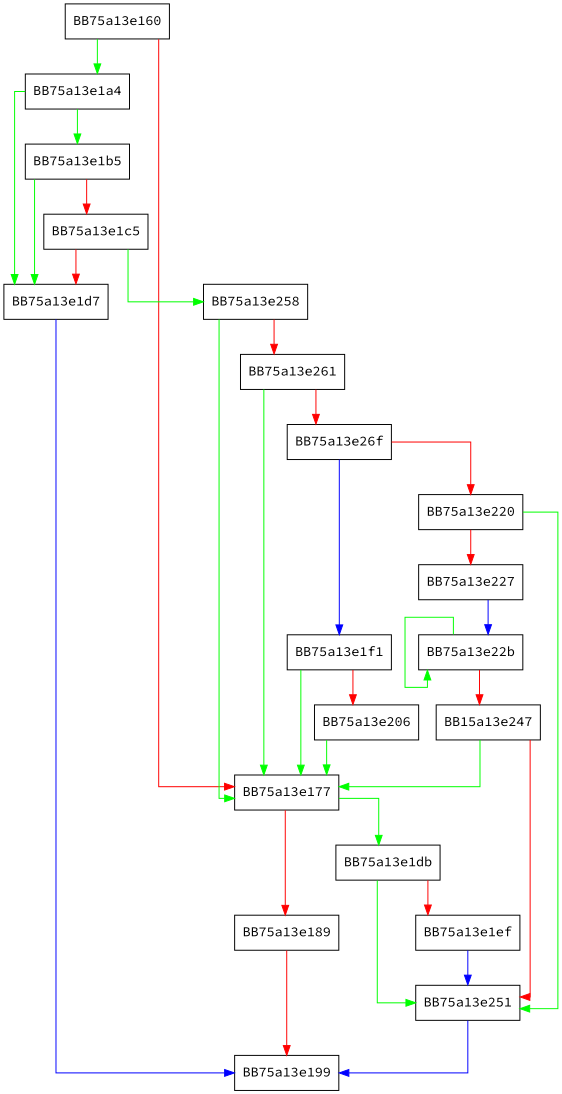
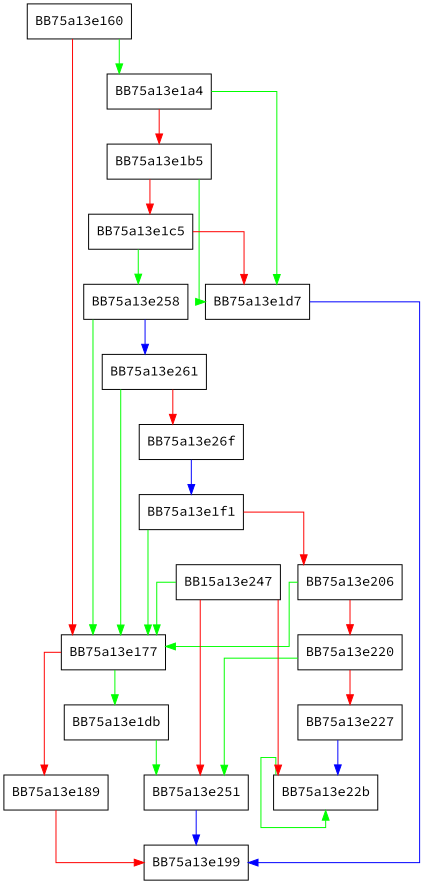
edge "BB75a13e1a4" -> "BB75a13e1b5": color green -> red
edge "BB75a13e258" -> "BB75a13e261": color red -> blue
edge "BB75a13e26f" -> "BB75a13e220": now "BB75a13e206" -> "BB75a13e220"
edge "BB75a13e22b" -> "BB15a13e247": reversed
node "BB75a13e1ef": removed
